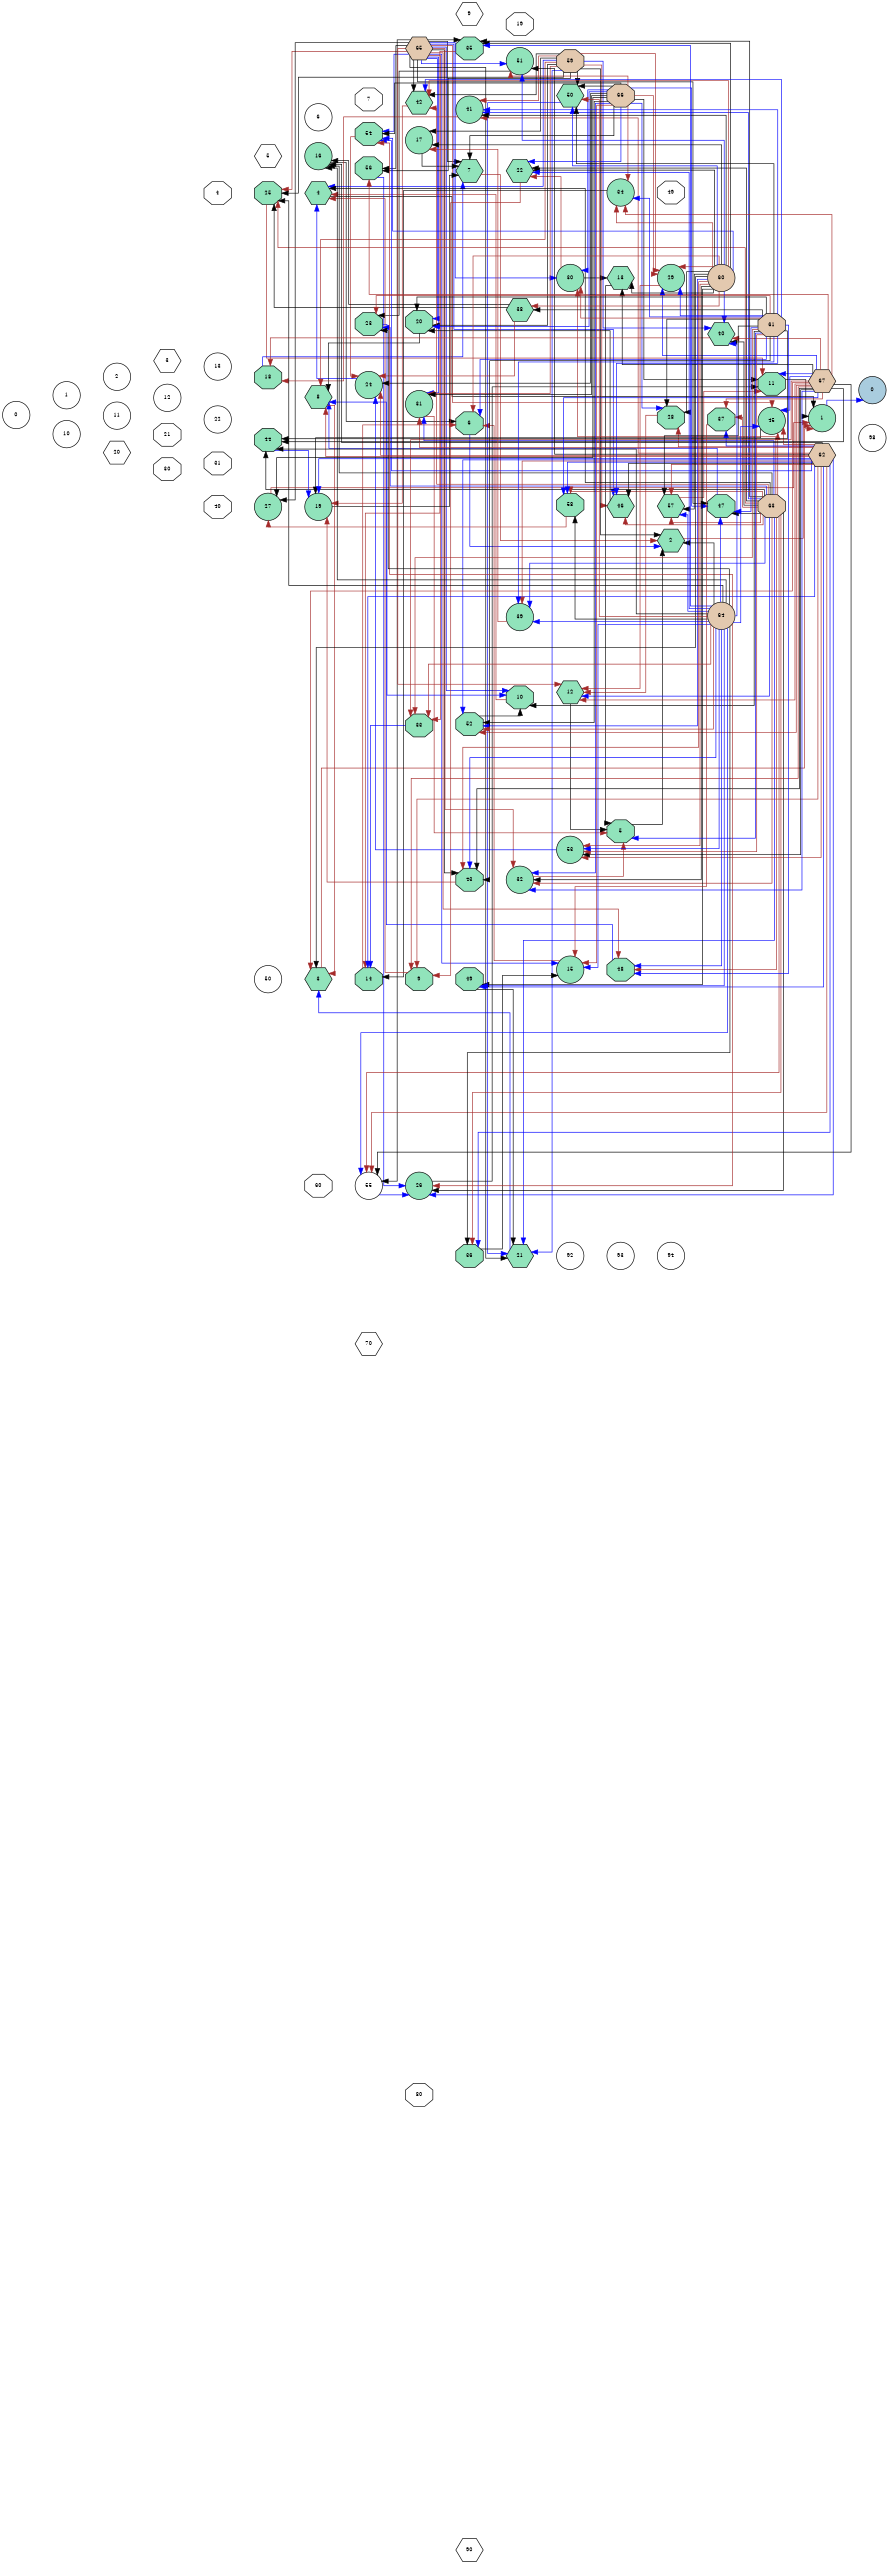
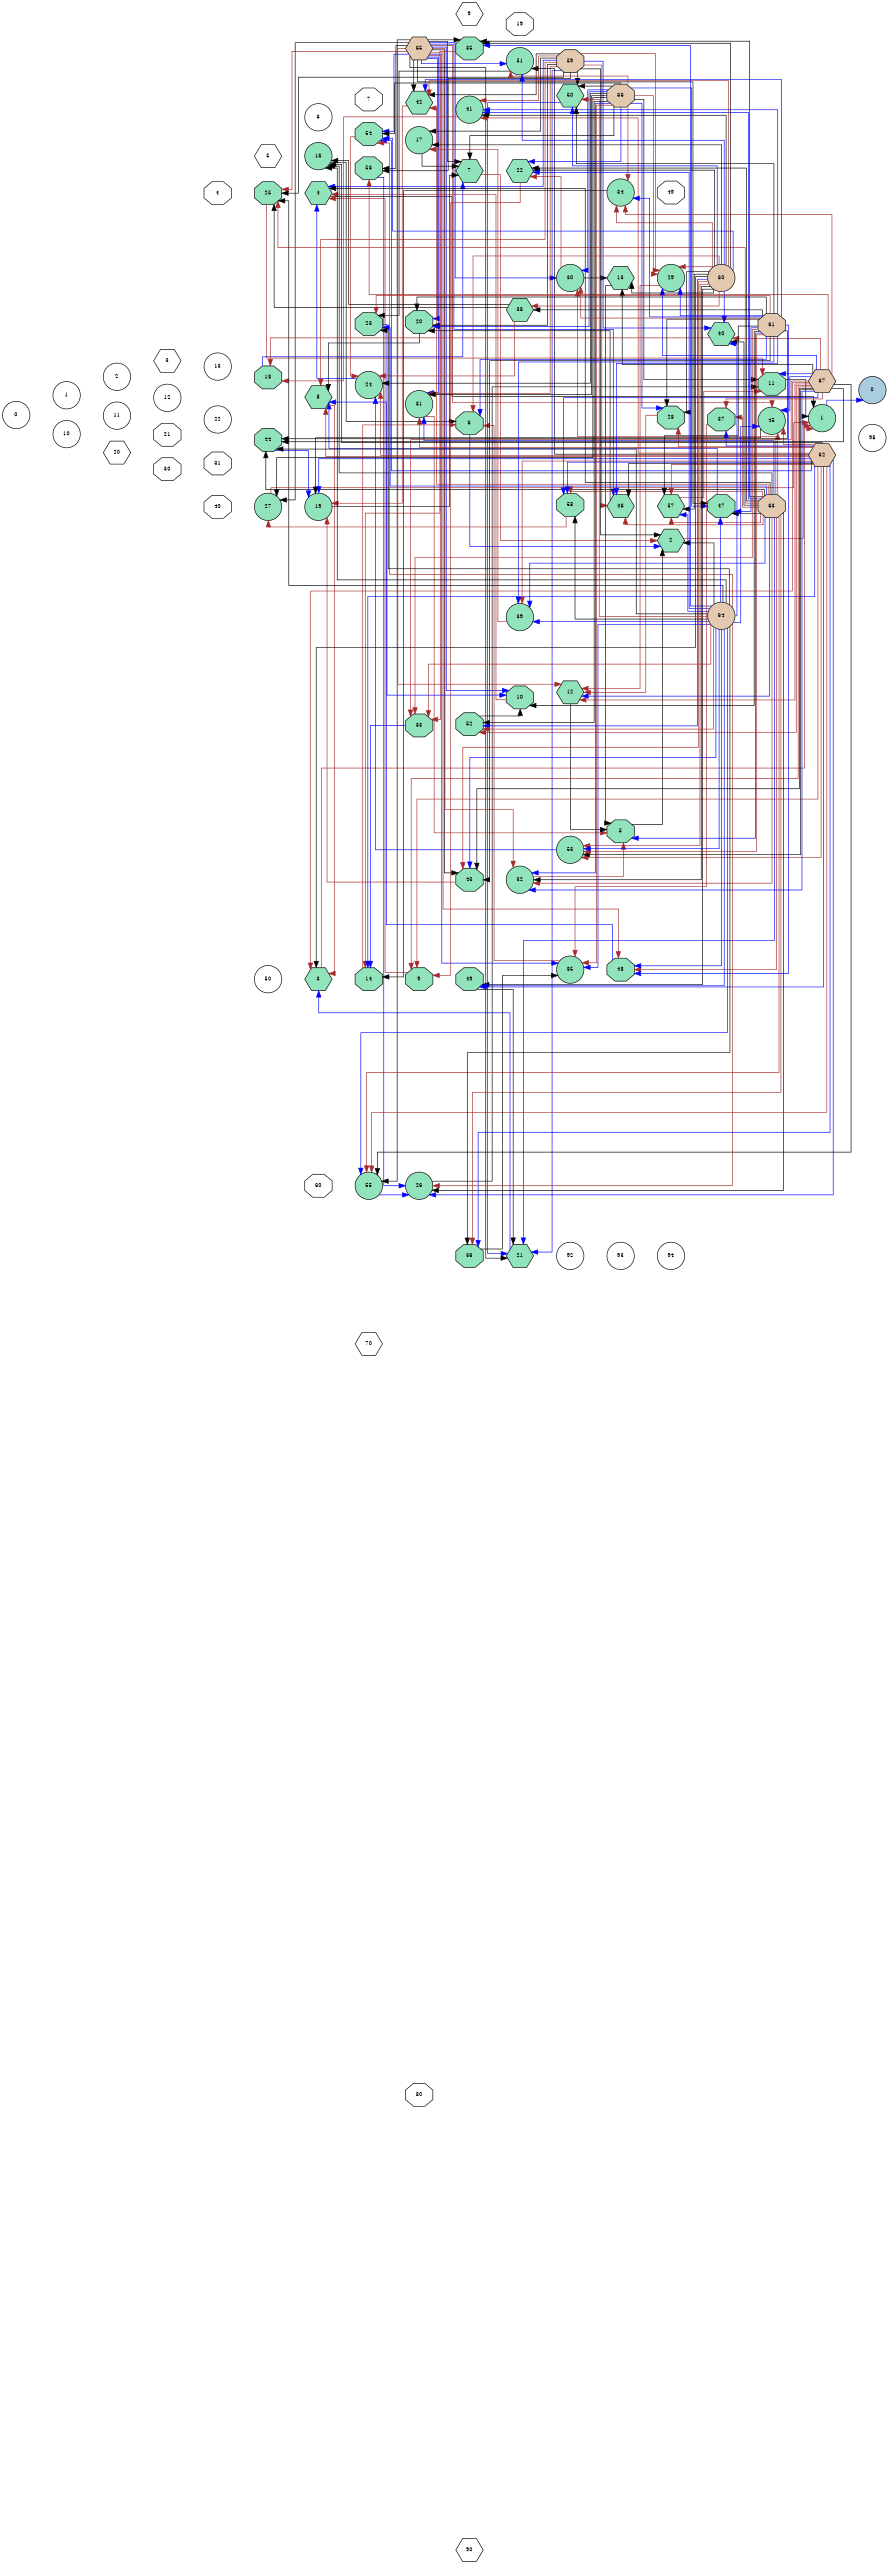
edge "62" -> "52": removed
node "15": label "15" -> "85"
node "55": fillcolor #ffffff -> #91e3bb
